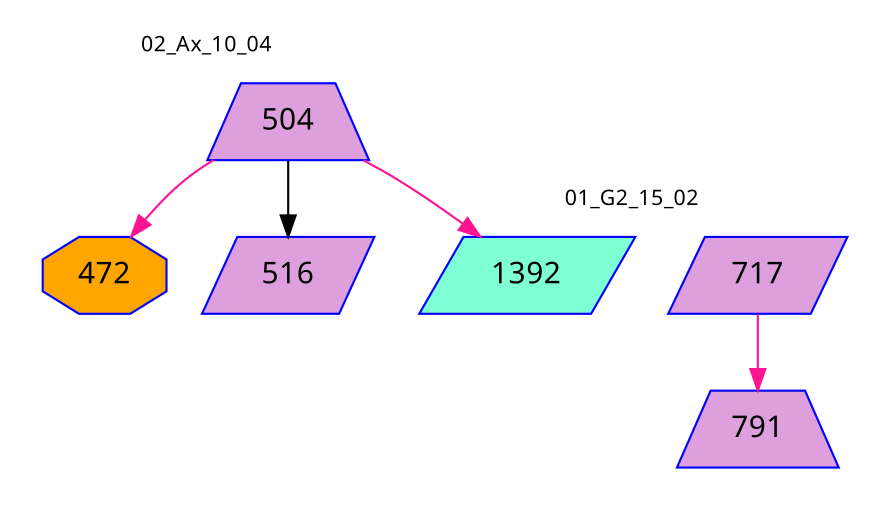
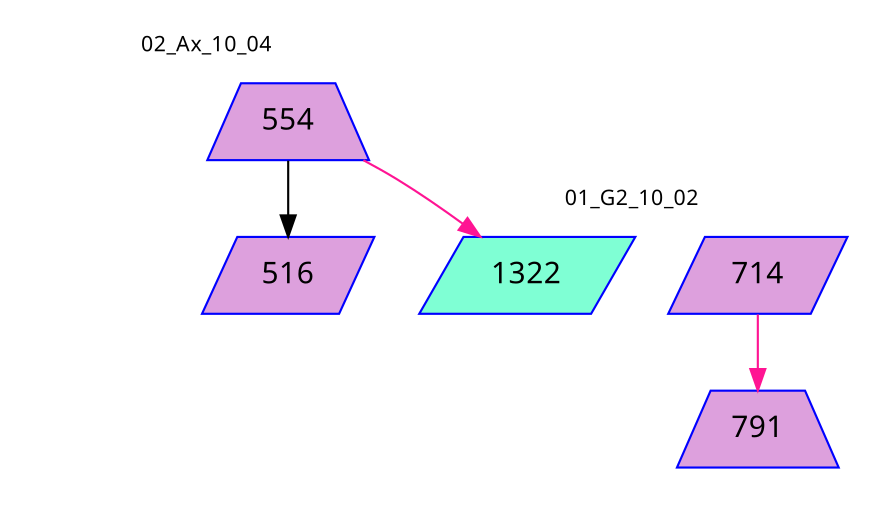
node "504": label "504" -> "554"
cluster "01_G2_15_02": label "01_G2_15_02" -> "01_G2_10_02"
node "472": removed
node "1392": label "1392" -> "1322"
node "717": label "717" -> "714"
